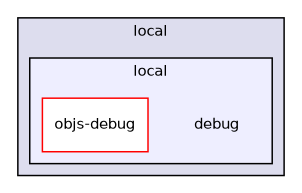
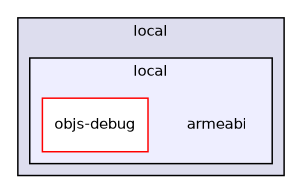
node "debug": label "debug" -> "armeabi"
